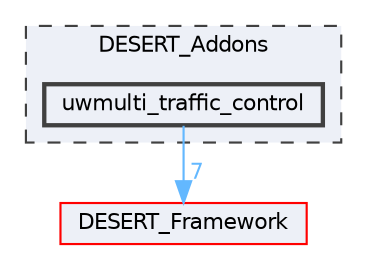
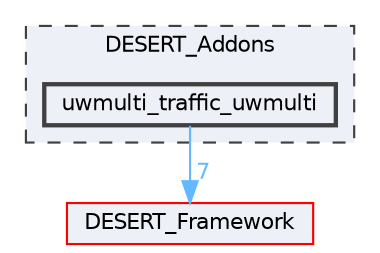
node "uwmulti_traffic_control": label "uwmulti_traffic_control" -> "uwmulti_traffic_uwmulti"
